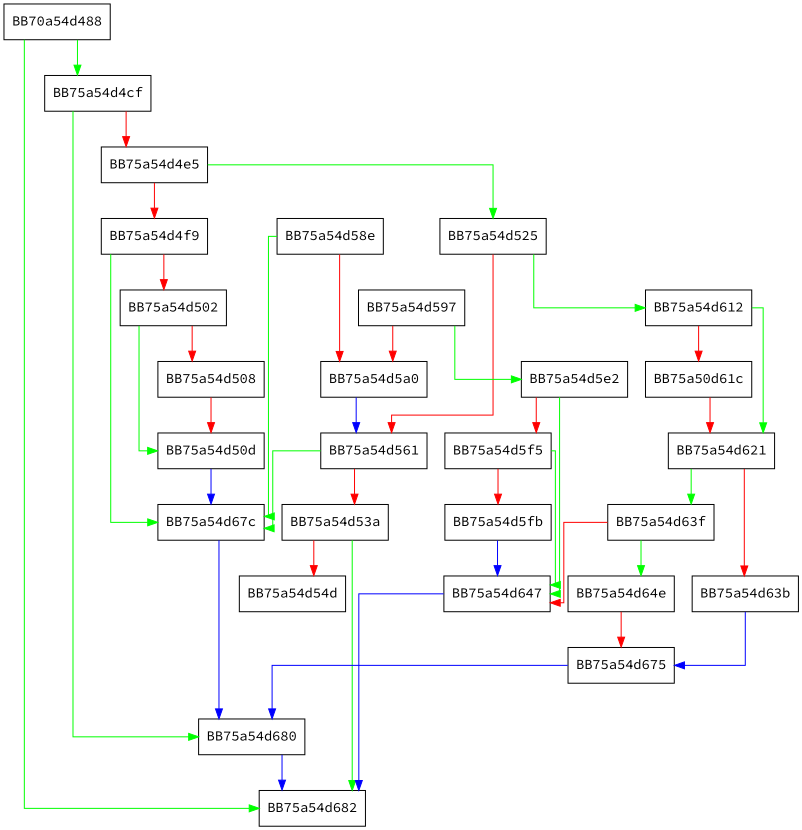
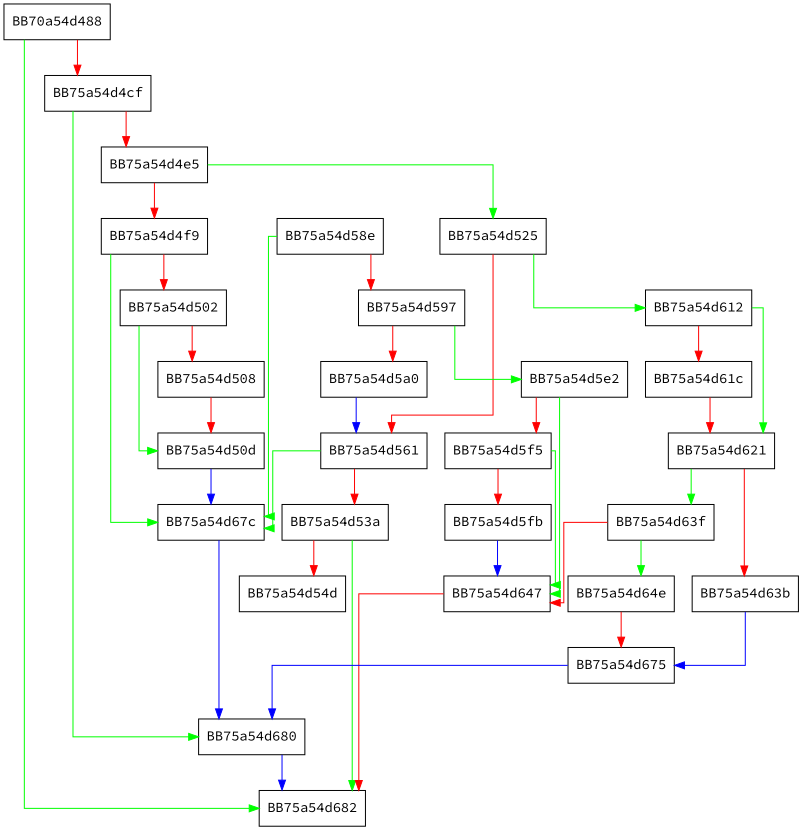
edge "BB70a54d488" -> "BB75a54d4cf": color green -> red
edge "BB75a54d58e" -> "BB75a54d5a0": now "BB75a54d58e" -> "BB75a54d597"
node "BB75a50d61c": label "BB75a50d61c" -> "BB75a54d61c"
edge "BB75a54d647" -> "BB75a54d682": color blue -> red
